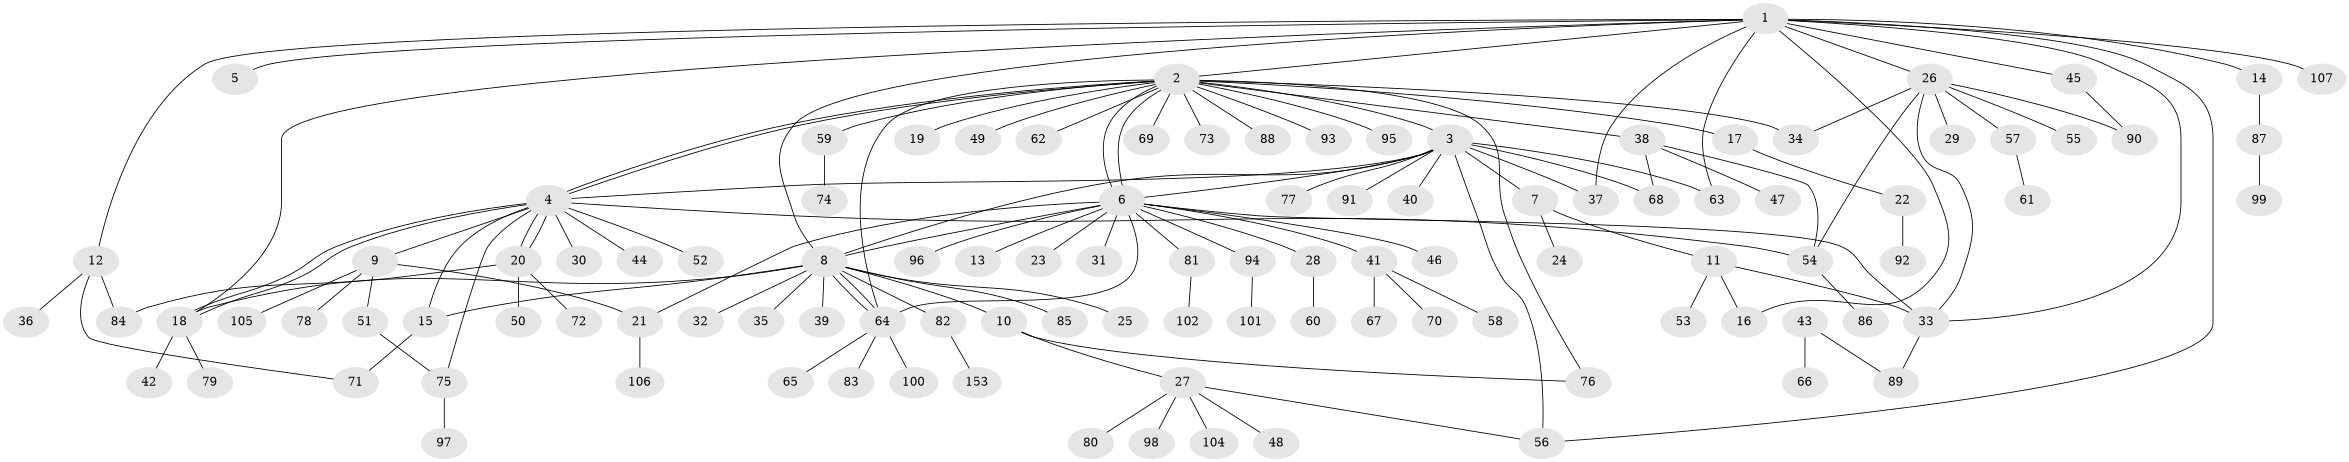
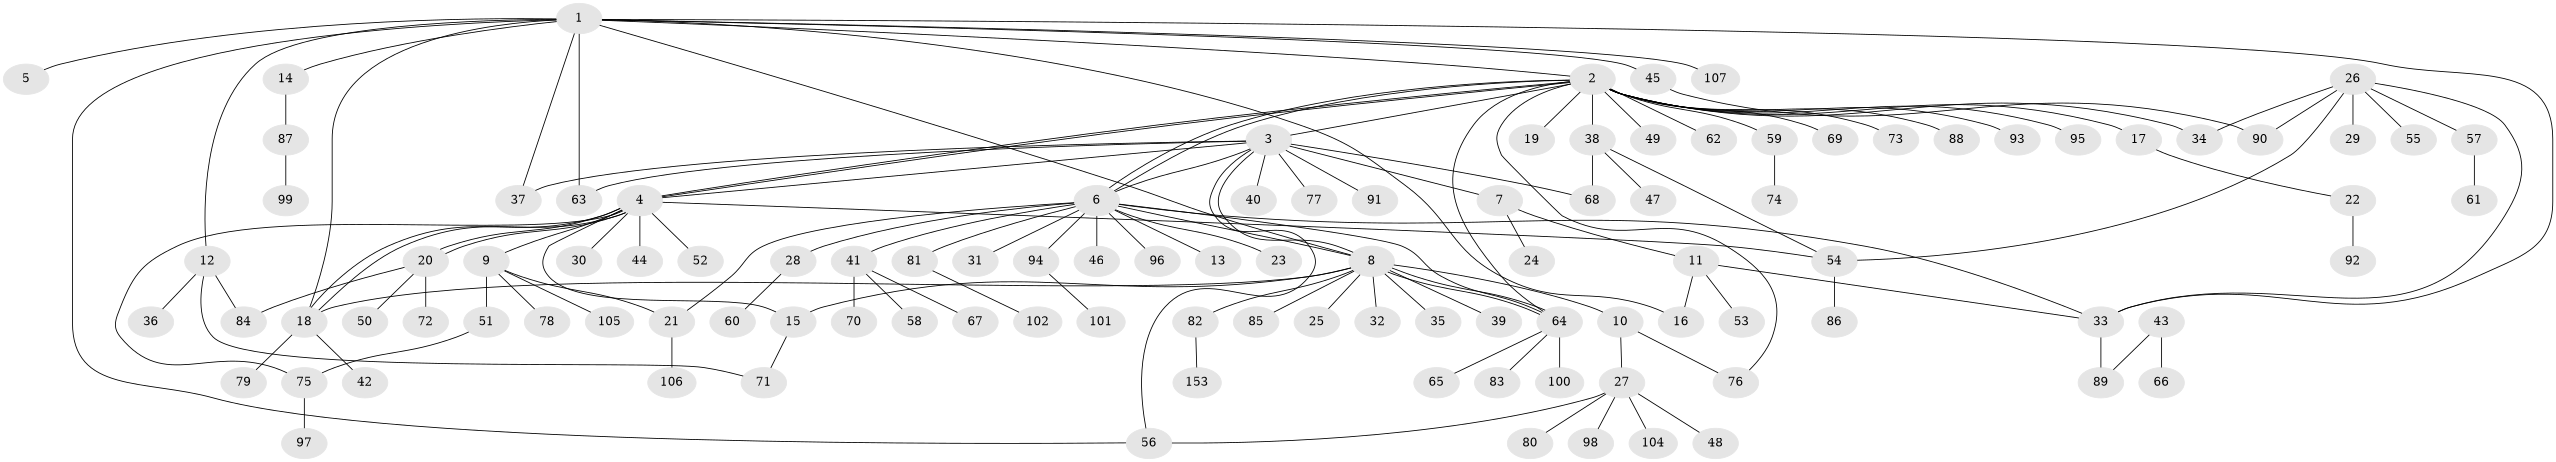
edge "1" -- "26": removed
